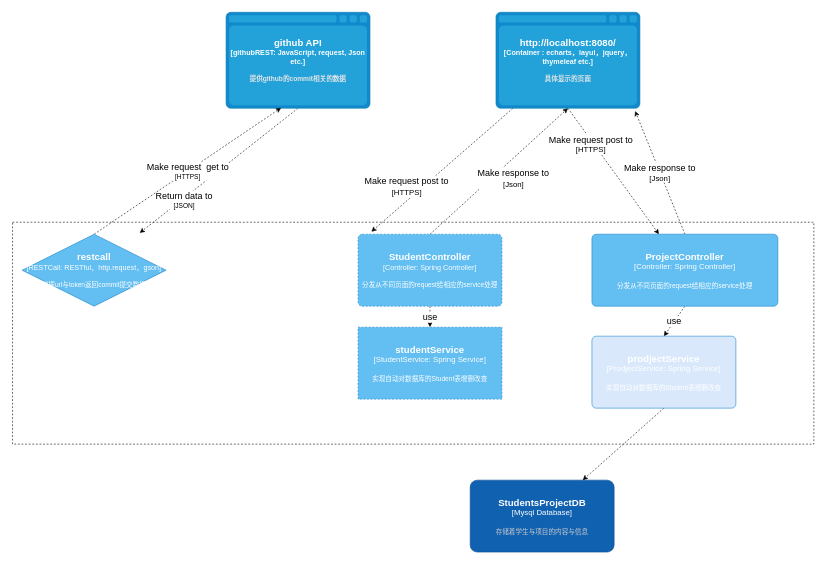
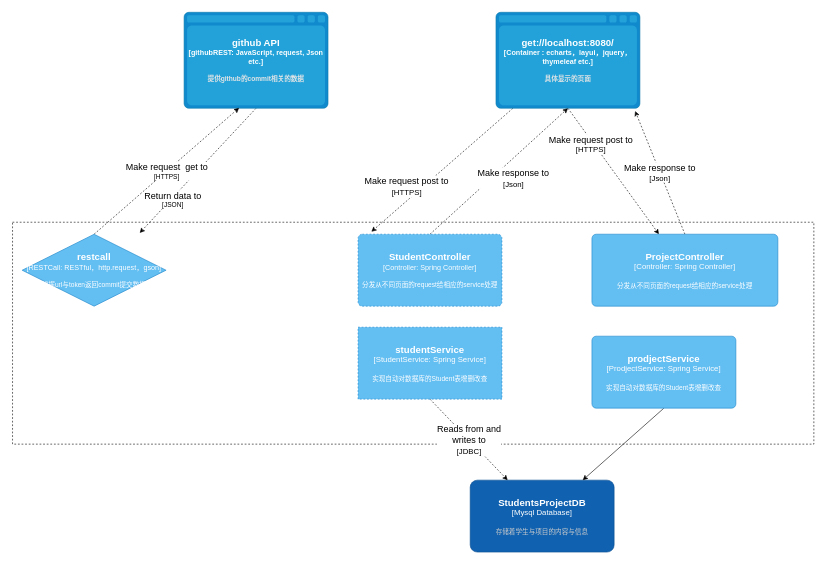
node "github API [githubREST: JavaScript, request, Json etc.] 提供github的commit相关的数据": moved (298, 60) -> (256, 60)
node "http://localhost:8080/ [Container : echarts，layui，jquery，thymeleaf etc.] 具体显示的页面": label "http://localhost:8080/ [Container : echarts，layui，jquery，thymeleaf etc.] 具体显示的页面" -> "get://localhost:8080/ [Container : echarts，layui，jquery，thymeleaf etc.] 具体显示的页面"
edge "StudentController [Controller: Spring Controller] 分发从不同页面的request给相应的service处理" -> "studentService [StudentService: Spring Service] 实现自动对数据库的Student表增删改查": removed, label "use"
edge "ProjectController [Controller: Spring Controller] 分发从不同页面的request给相应的service处理" -> "prodjectService [ProdjectService: Spring Service] 实现自动对数据库的Student表增删改查": removed, label "use"
node "prodjectService [ProdjectService: Spring Service] 实现自动对数据库的Student表增删改查": fillcolor #dae8fc -> #63bef2
edge "studentService [StudentService: Spring Service] 实现自动对数据库的Student表增删改查" -> "StudentsProjectDB [Mysql Database] 存储着学生与项目的内容与信息": added, label "Reads from and writes to [JDBC]"
edge "prodjectService [ProdjectService: Spring Service] 实现自动对数据库的Student表增删改查" -> "StudentsProjectDB [Mysql Database] 存储着学生与项目的内容与信息": style dashed -> solid
